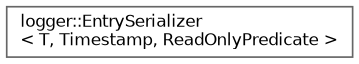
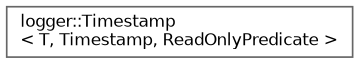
node "logger::EntrySerializer < T, Timestamp, ReadOnlyPredicate >": label "logger::EntrySerializer < T, Timestamp, ReadOnlyPredicate >" -> "logger::Timestamp < T, Timestamp, ReadOnlyPredicate >"
